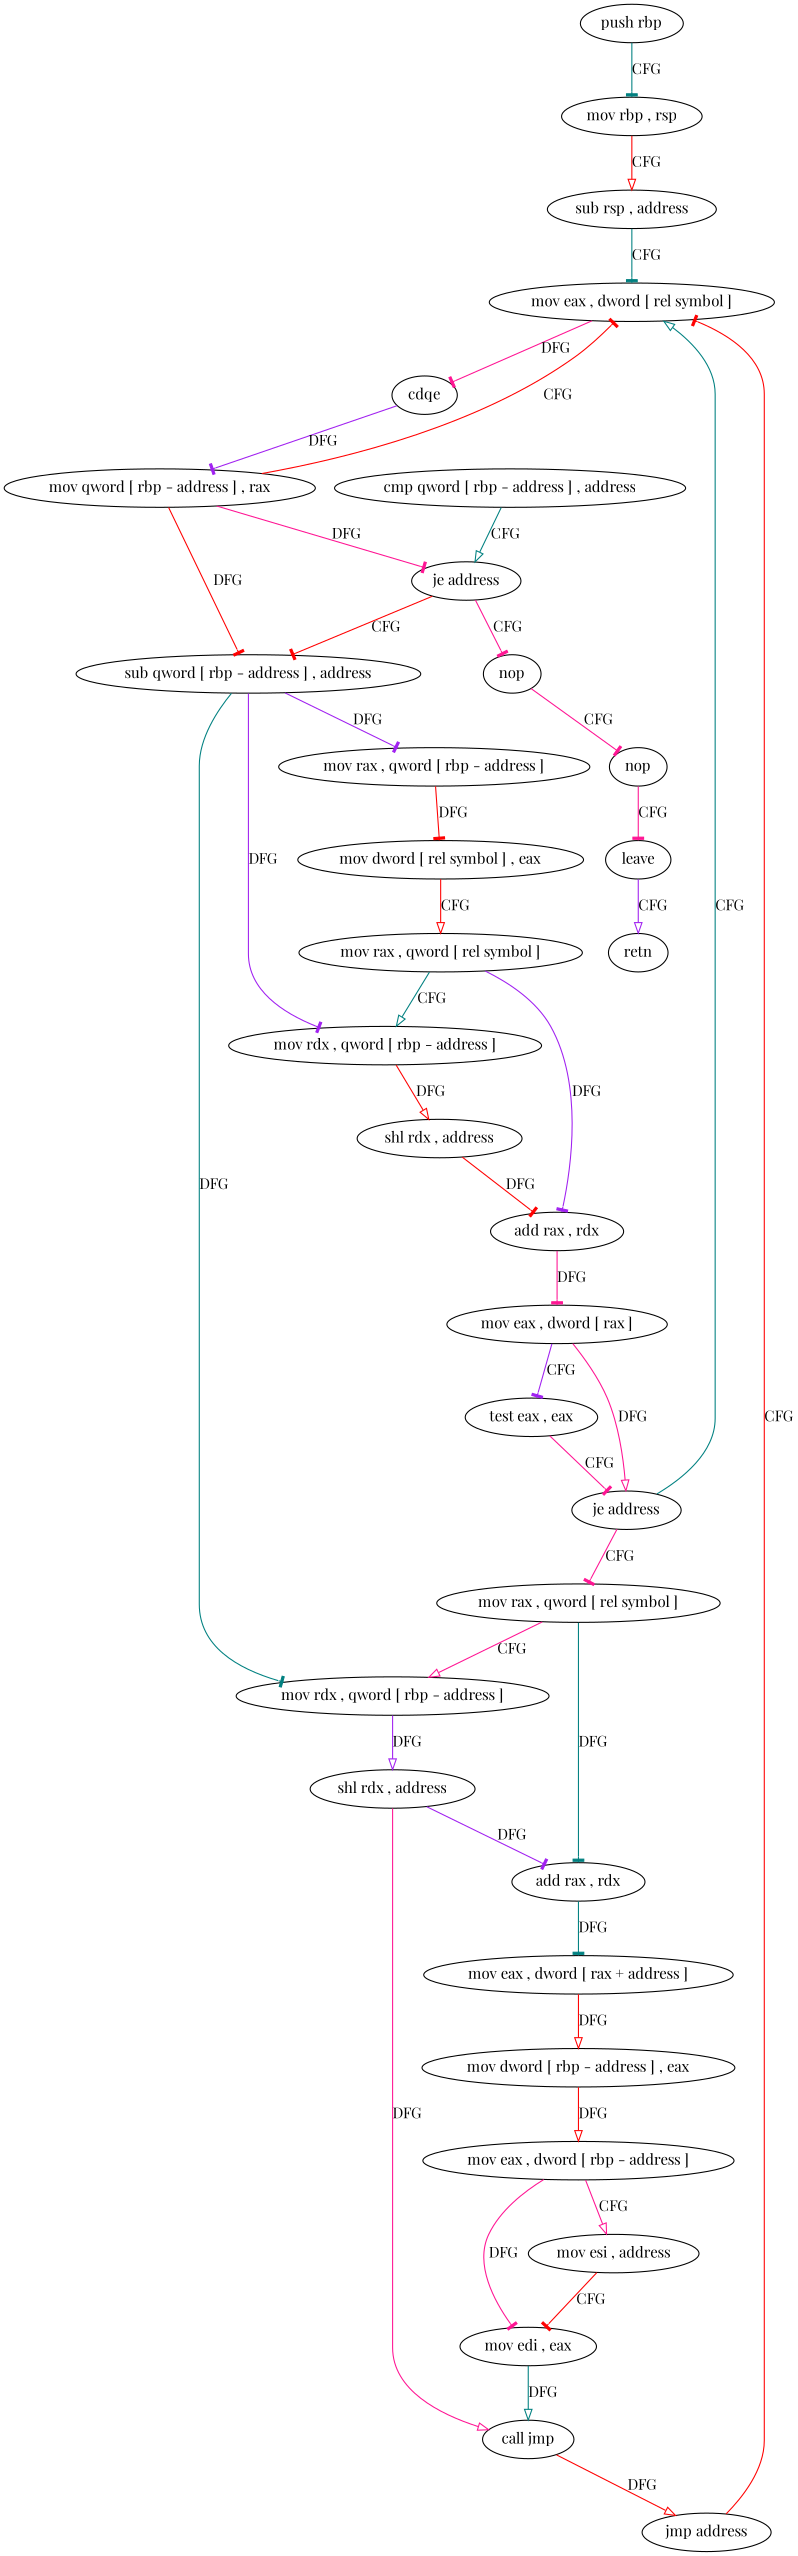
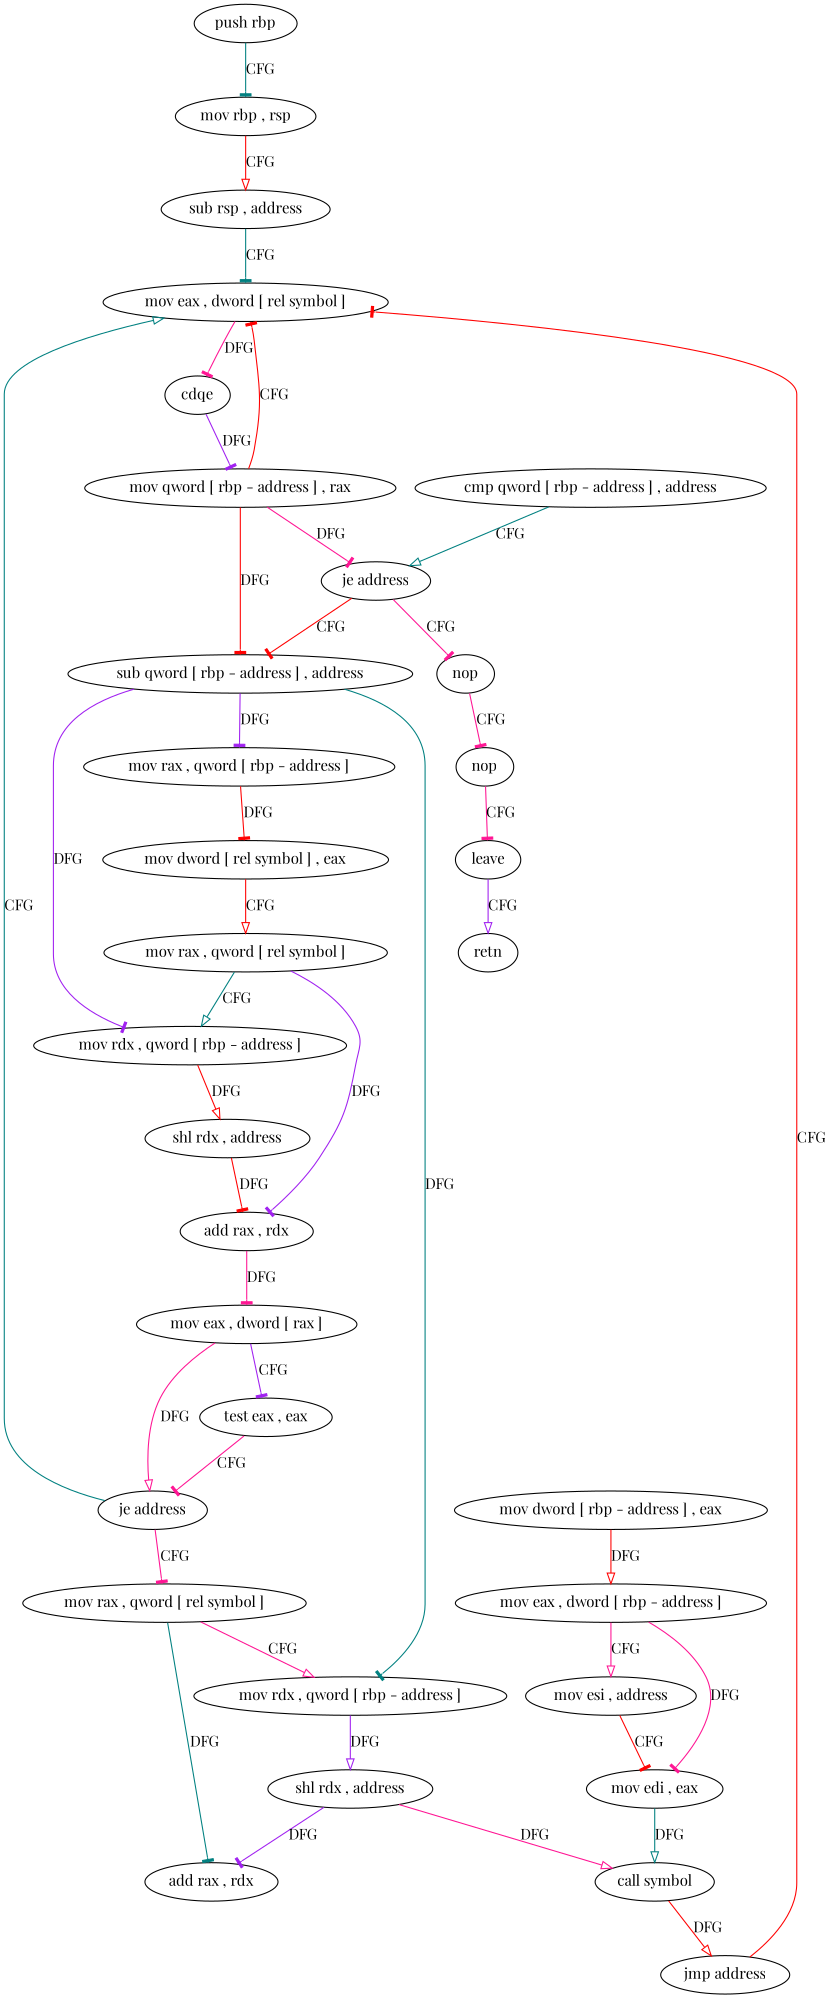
node "mov eax , dword [ rax + address ]": removed
node "call jmp": label "call jmp" -> "call symbol"
